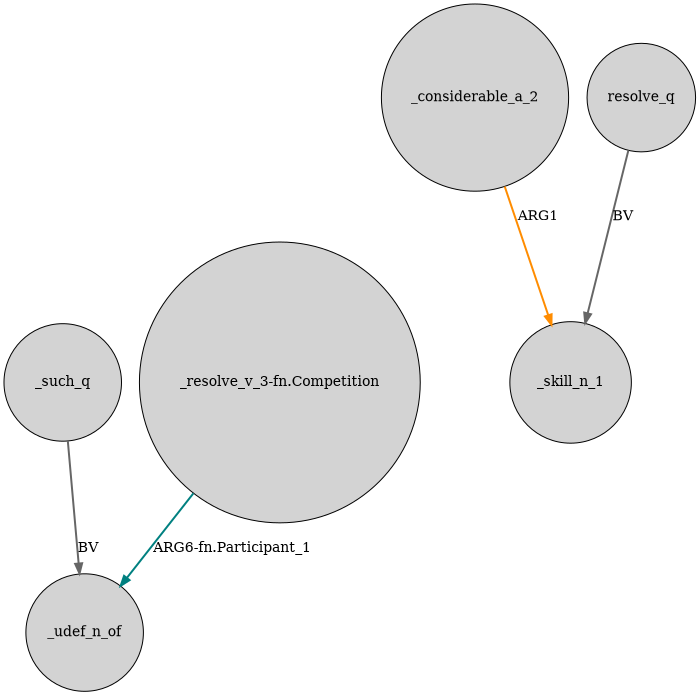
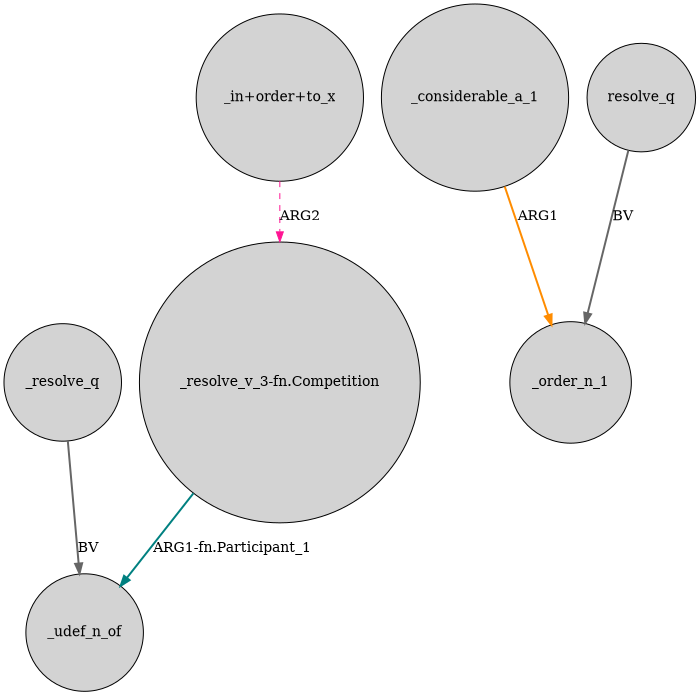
node "_in+order+to_x": added
node "_considerable_a_2": label "_considerable_a_2" -> "_considerable_a_1"
node "_such_q": label "_such_q" -> "_resolve_q"
node "_skill_n_1": label "_skill_n_1" -> "_order_n_1"
edge "_resolve_v_3-fn.Competition" -> "_udef_n_of": label "ARG6-fn.Participant_1" -> "ARG1-fn.Participant_1"
